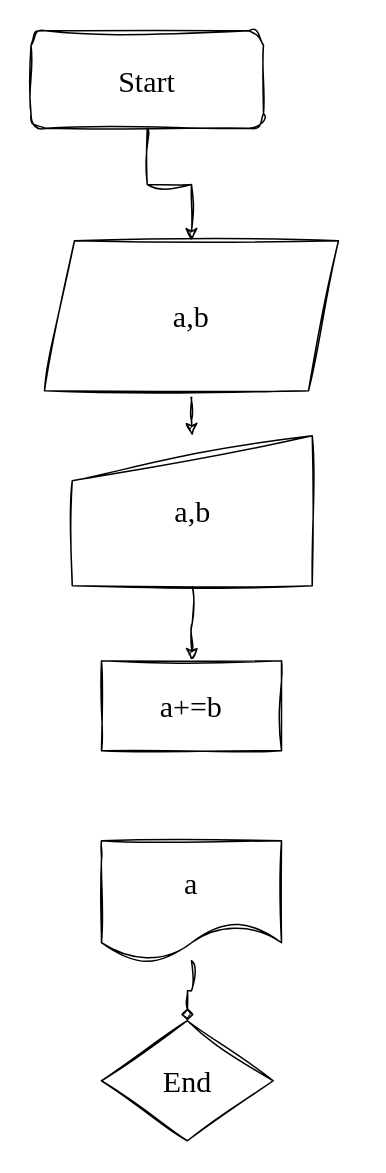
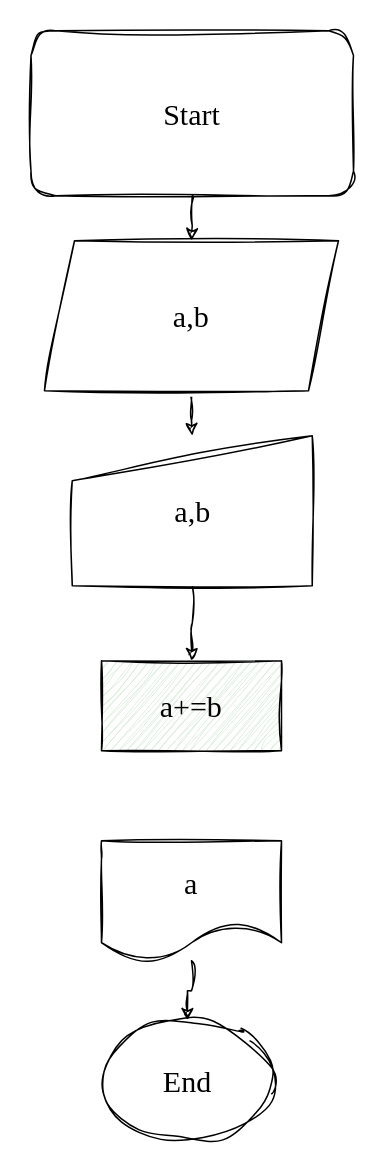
node "Start": size 233x98 -> 323x165
node "a+=b": fillcolor #ffffff -> #d5e8d4
edge "a" -> "End": arrowhead diamond -> classic
node "End": shape diamond -> ellipse
